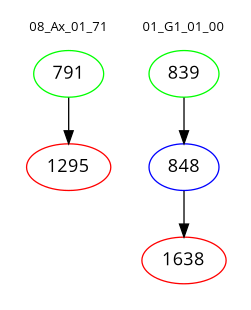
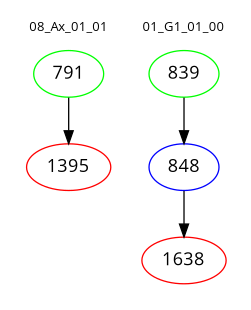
cluster "08_Ax_01_71": label "08_Ax_01_71" -> "08_Ax_01_01"
node "1295": label "1295" -> "1395"
